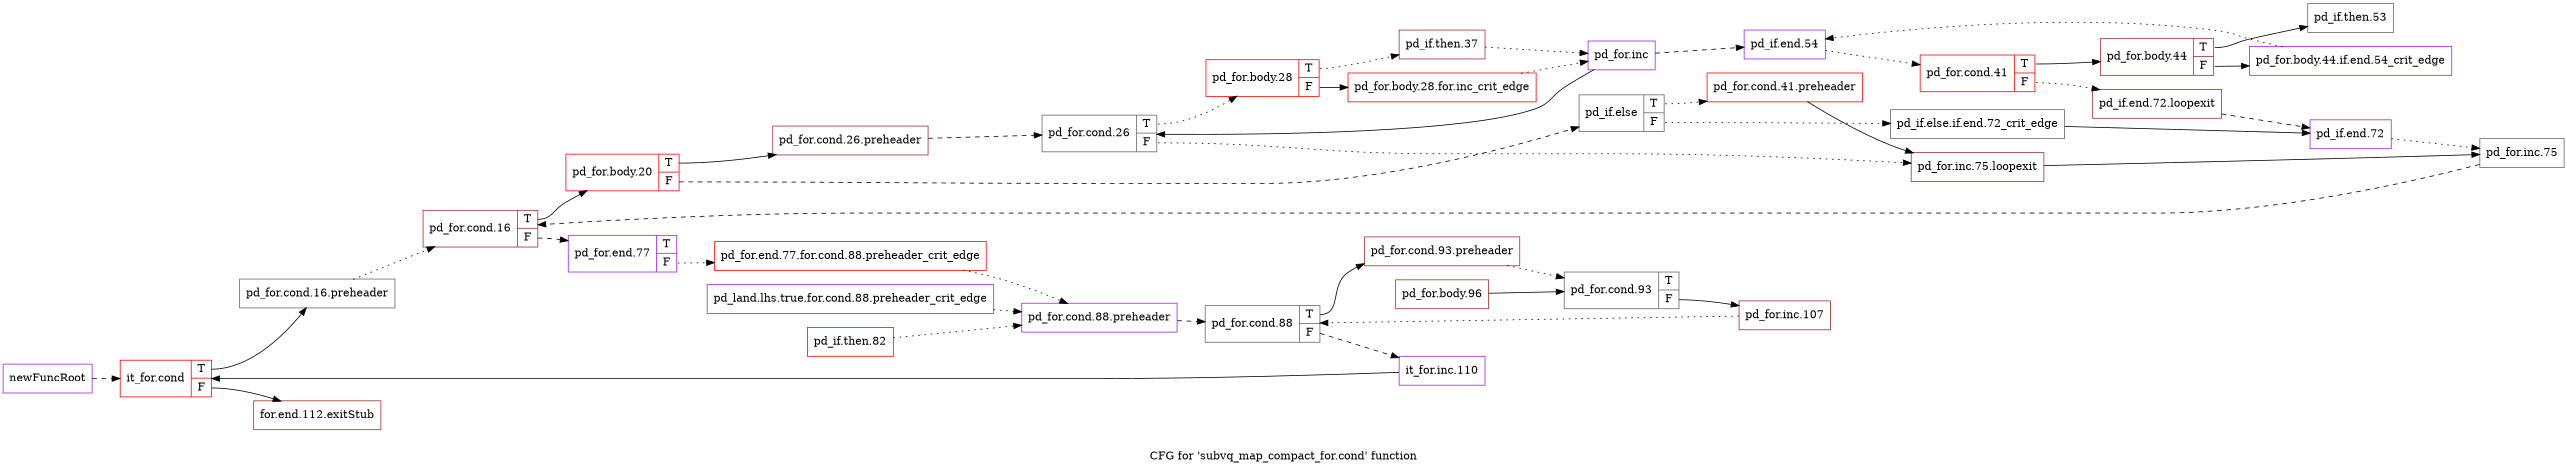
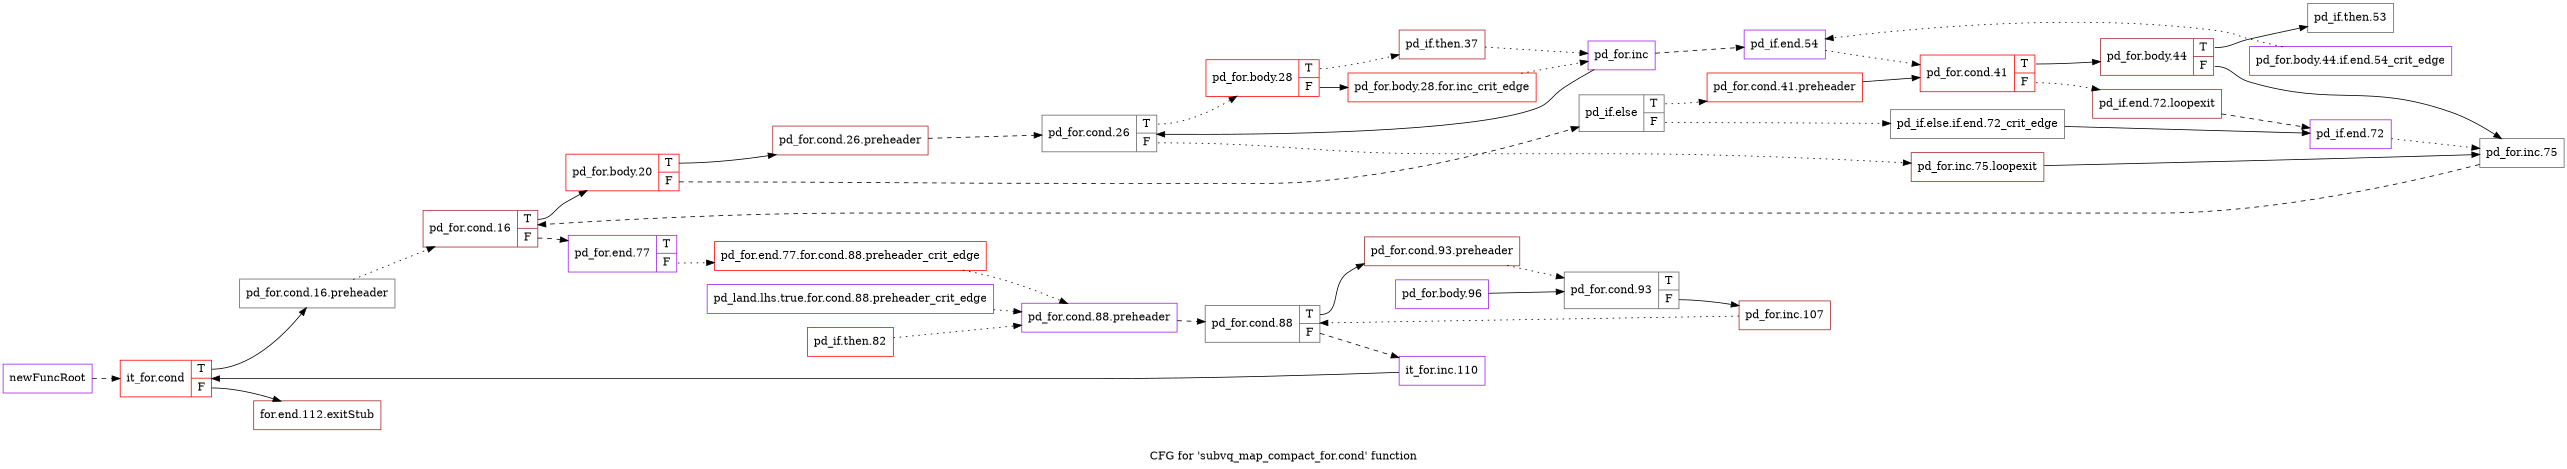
edge "pd_for.body.44" -> "pd_for.body.44.if.end.54_crit_edge": now "pd_for.body.44" -> "pd_for.inc.75"
edge "pd_for.cond.41.preheader" -> "pd_for.inc.75.loopexit": now "pd_for.cond.41.preheader" -> "pd_for.cond.41"
node "pd_for.body.96": color brown -> purple
